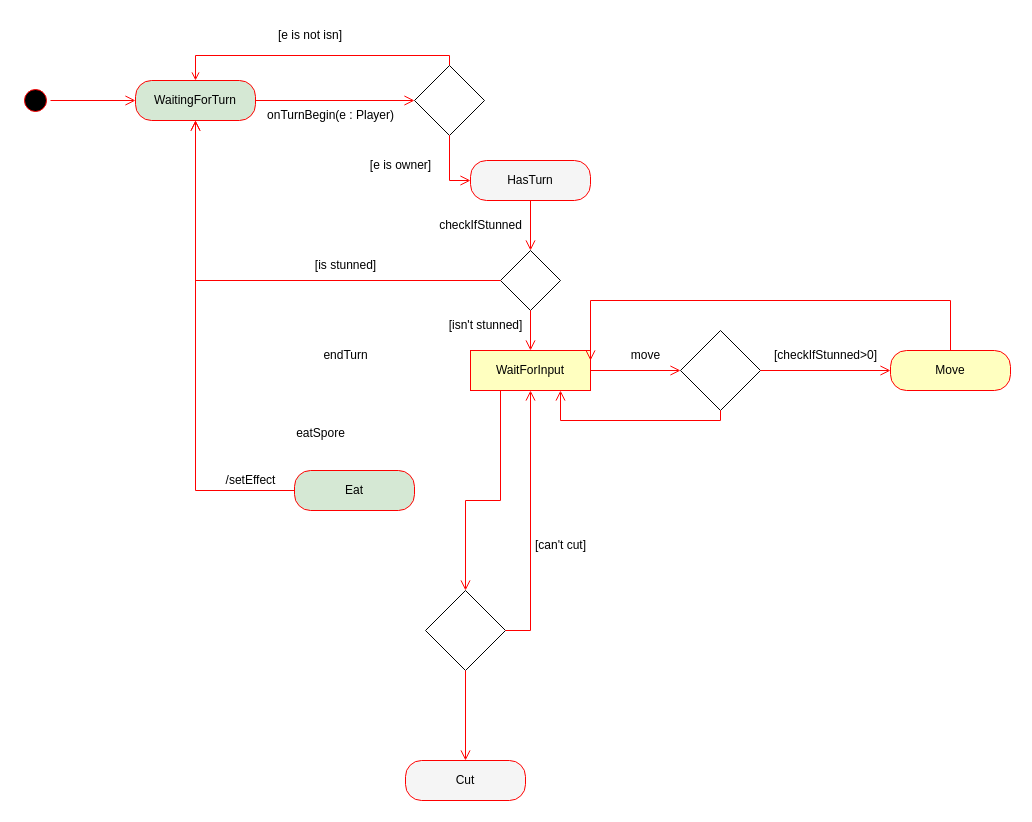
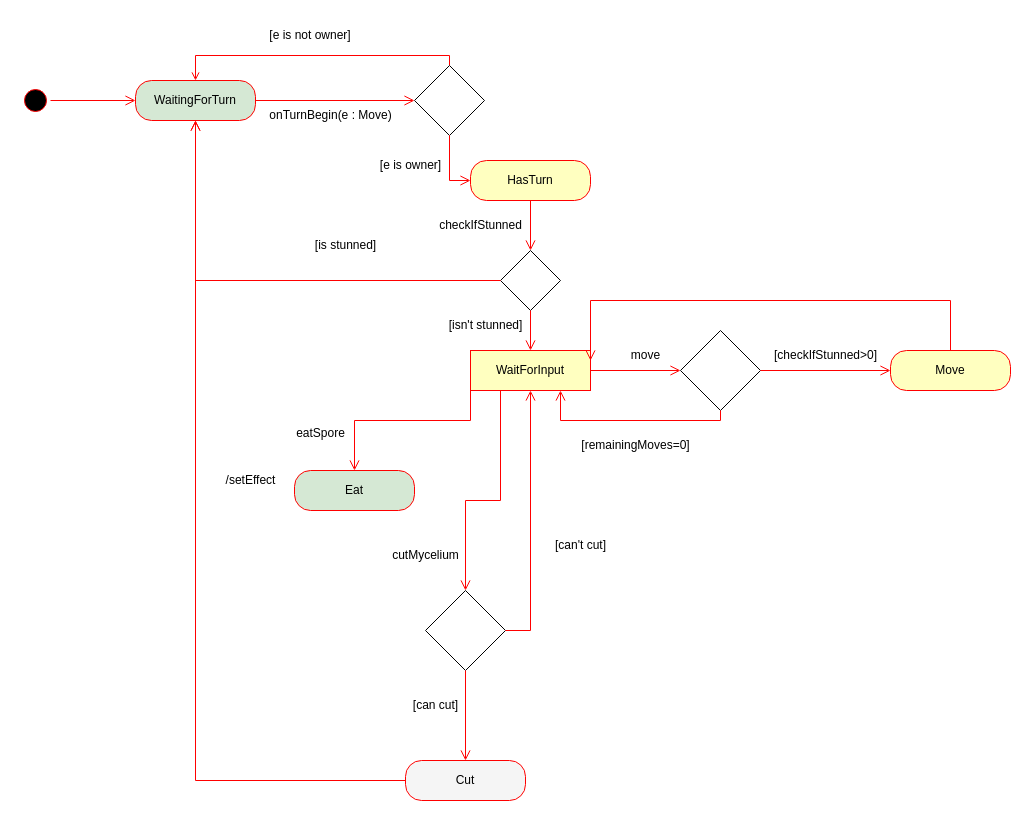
node "[e is not isn]": label "[e is not isn]" -> "[e is not owner]"
node "onTurnBegin(e : Player)": label "onTurnBegin(e : Player)" -> "onTurnBegin(e : Move)"
node "[e is owner]": moved (401, 166) -> (411, 166)
node "HasTurn": fillcolor #f5f5f5 -> #ffffc0
node "[is stunned]": moved (346, 266) -> (346, 246)
node "endTurn": removed
edge "WaitForInput" -> "Eat": added
node "[remainingMoves=0]": added
edge "Eat" -> "WaitingForTurn": removed
node "[can't cut]": moved (561, 546) -> (581, 546)
node "cutMycelium": added
node "[can cut]": added
edge "Cut" -> "WaitingForTurn": added
